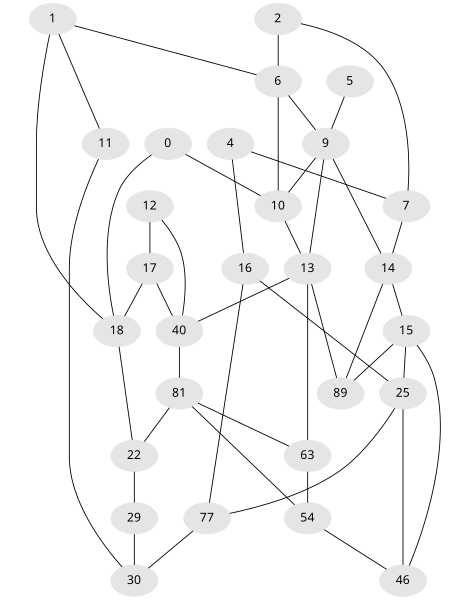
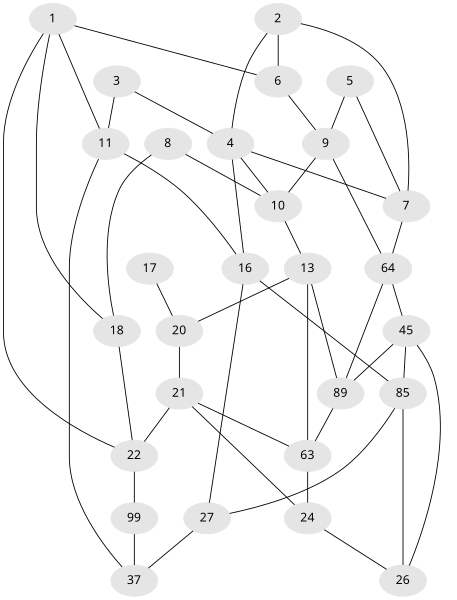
edge "2" -- "4": added
node "3": added
node "0": label "0" -> "8"
edge "6" -- "10": now "4" -- "10"
edge "5" -- "7": added
edge "11" -- "16": added
node "12": removed
edge "9" -- "13": removed
edge "1" -- "22": added
node "14": label "14" -> "64"
edge "17" -- "18": removed
node "40": label "40" -> "20"
node "15": label "15" -> "45"
node "81": label "81" -> "21"
node "25": label "25" -> "85"
edge "89" -- "63": added
node "29": label "29" -> "99"
node "77": label "77" -> "27"
node "54": label "54" -> "24"
node "30": label "30" -> "37"
node "46": label "46" -> "26"
